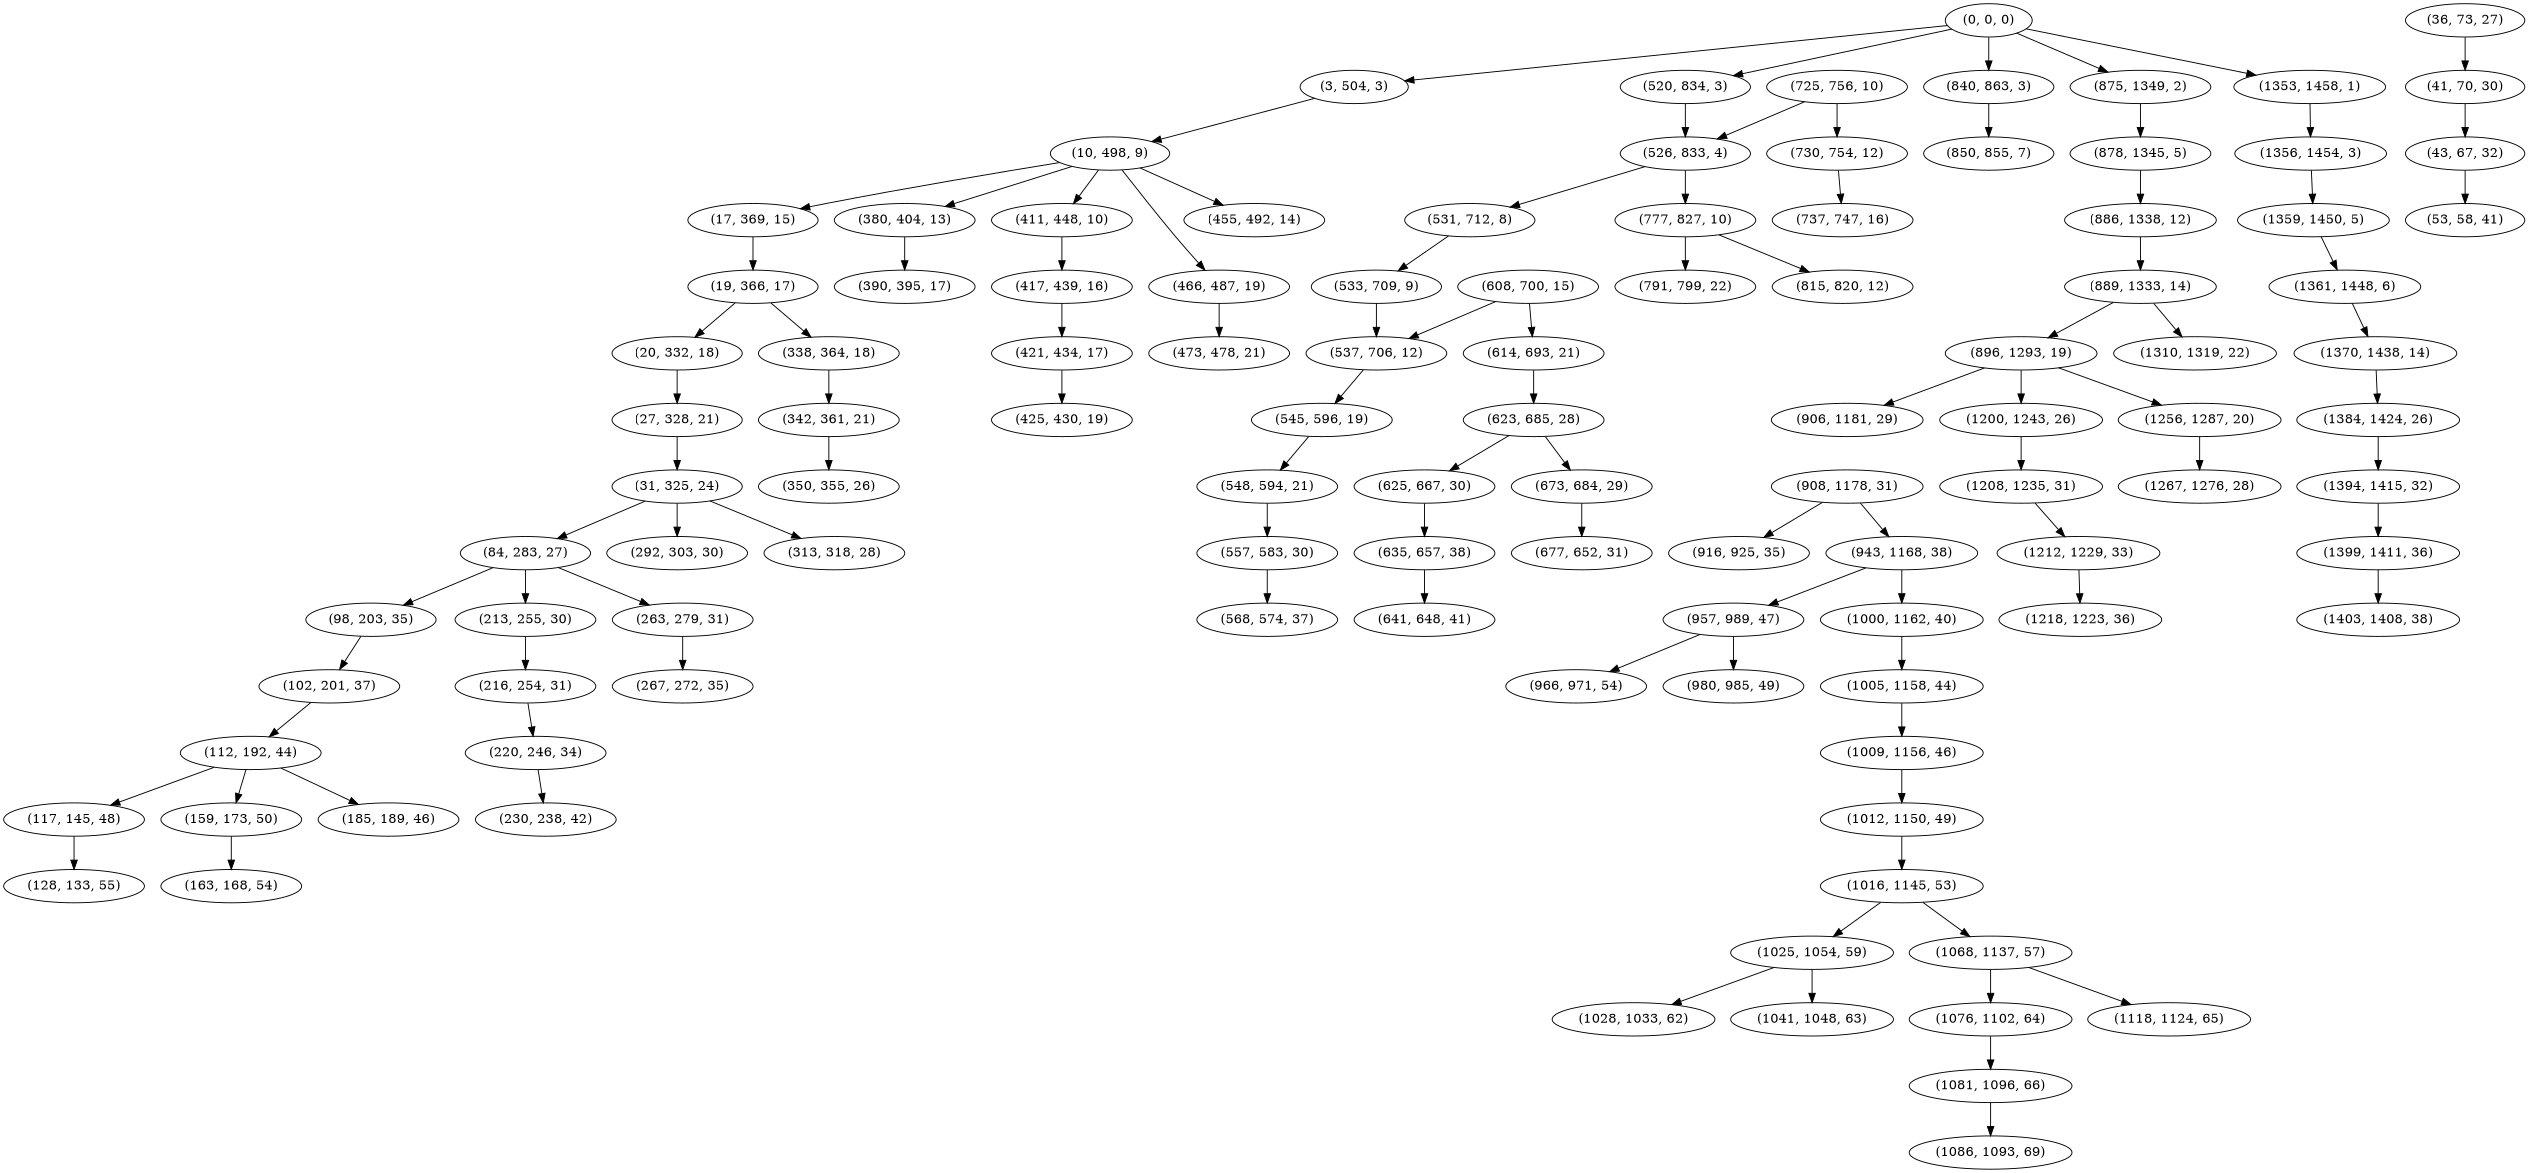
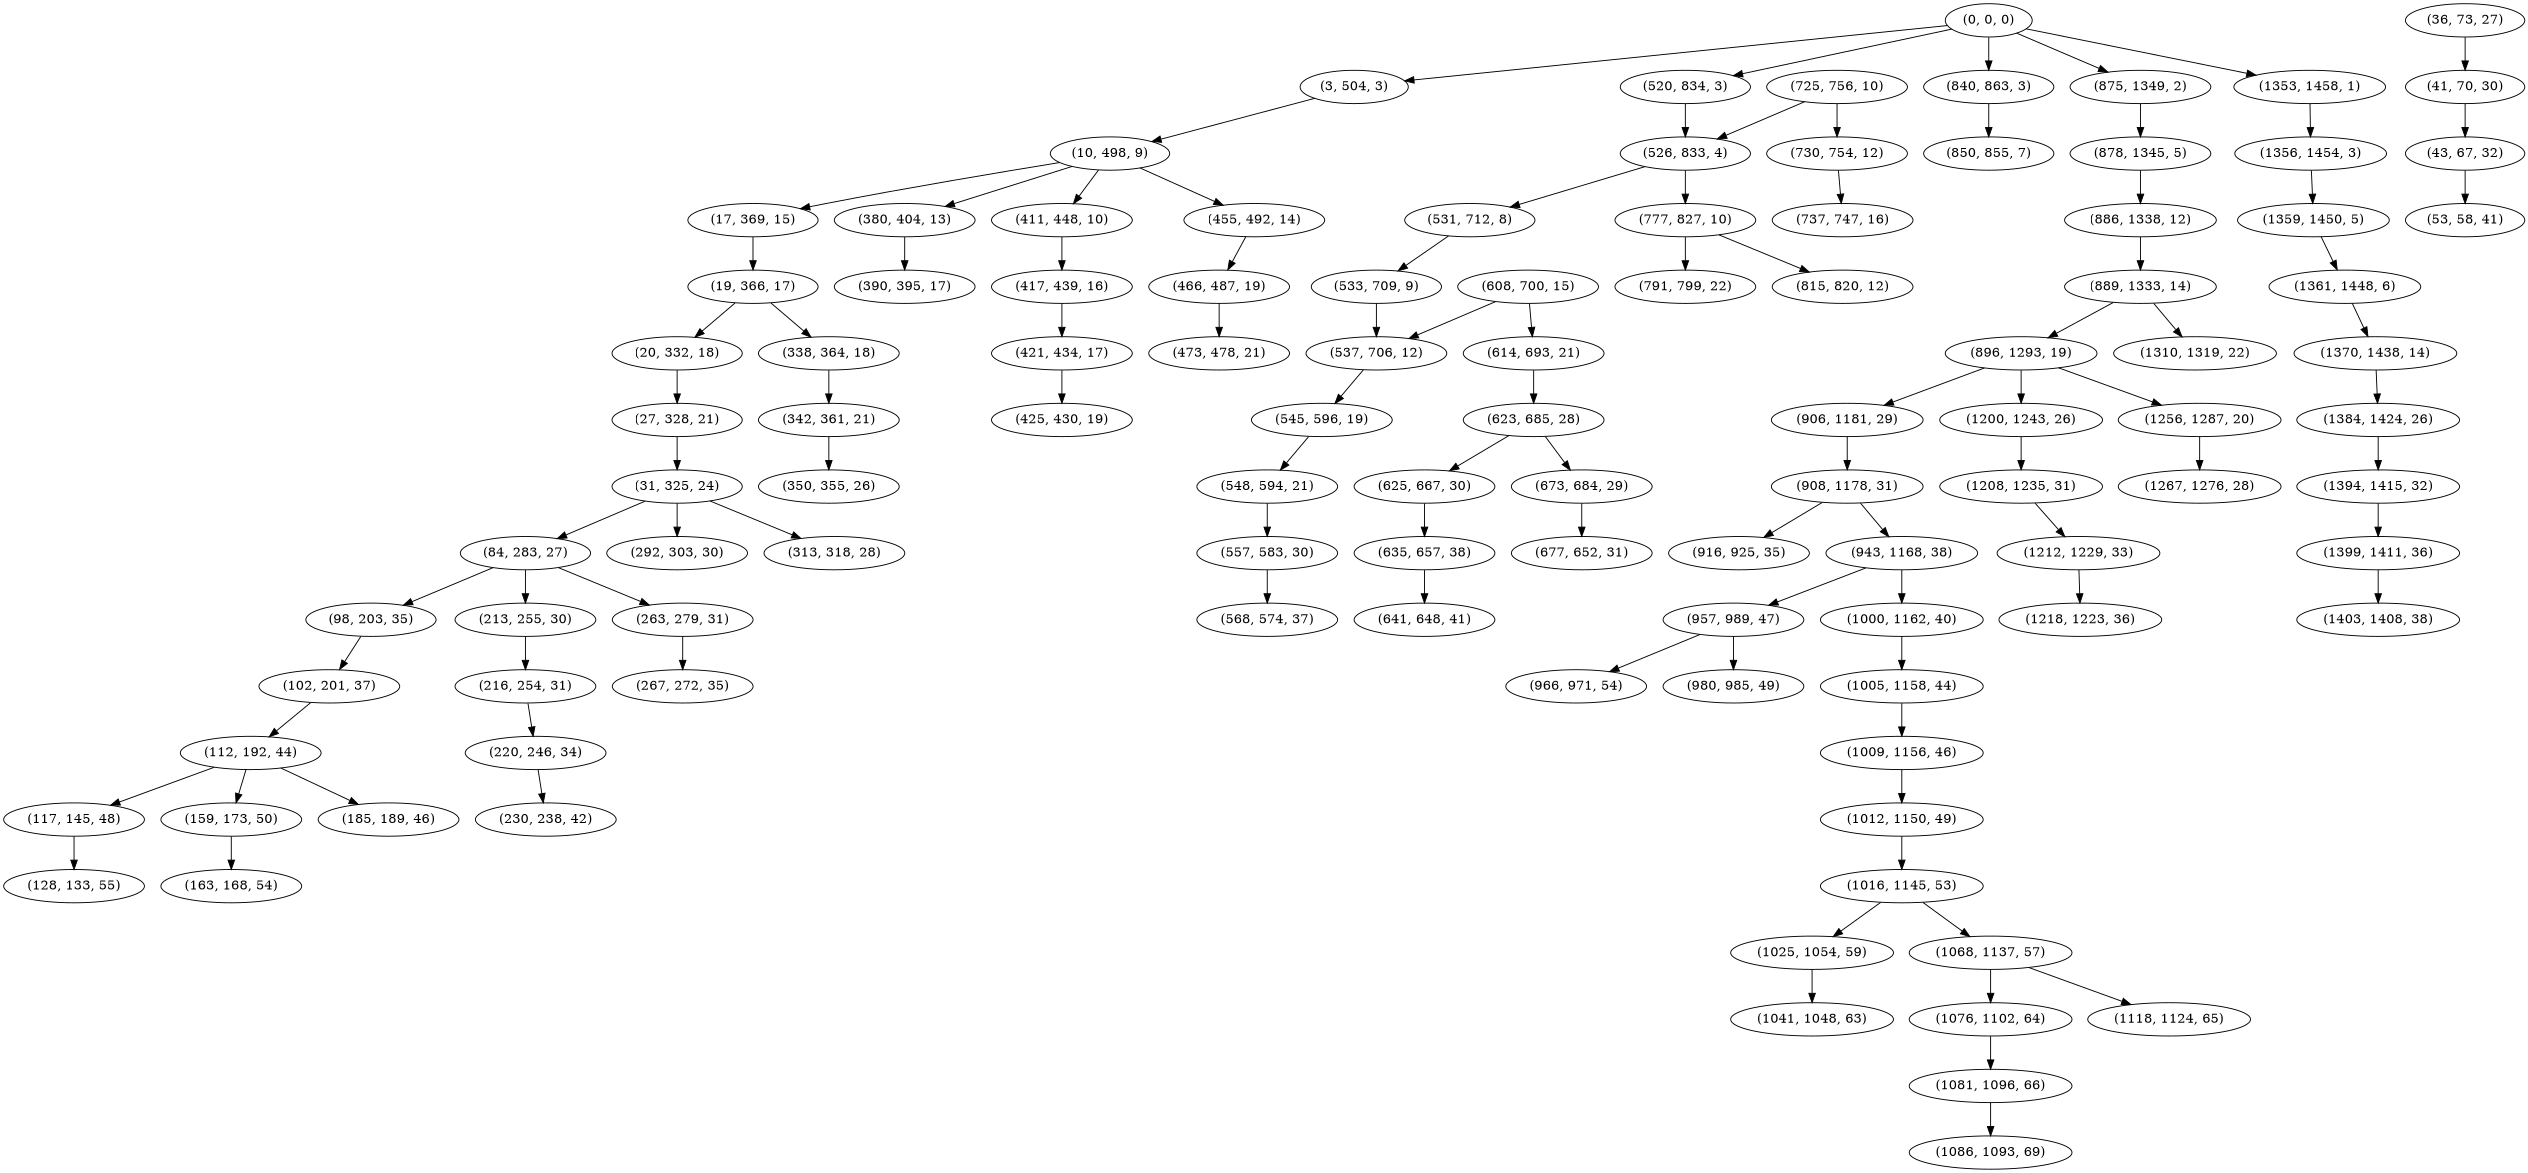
edge "(10, 498, 9)" -> "(466, 487, 19)": now "(455, 492, 14)" -> "(466, 487, 19)"
edge "(906, 1181, 29)" -> "(908, 1178, 31)": added
node "(1028, 1033, 62)": removed
